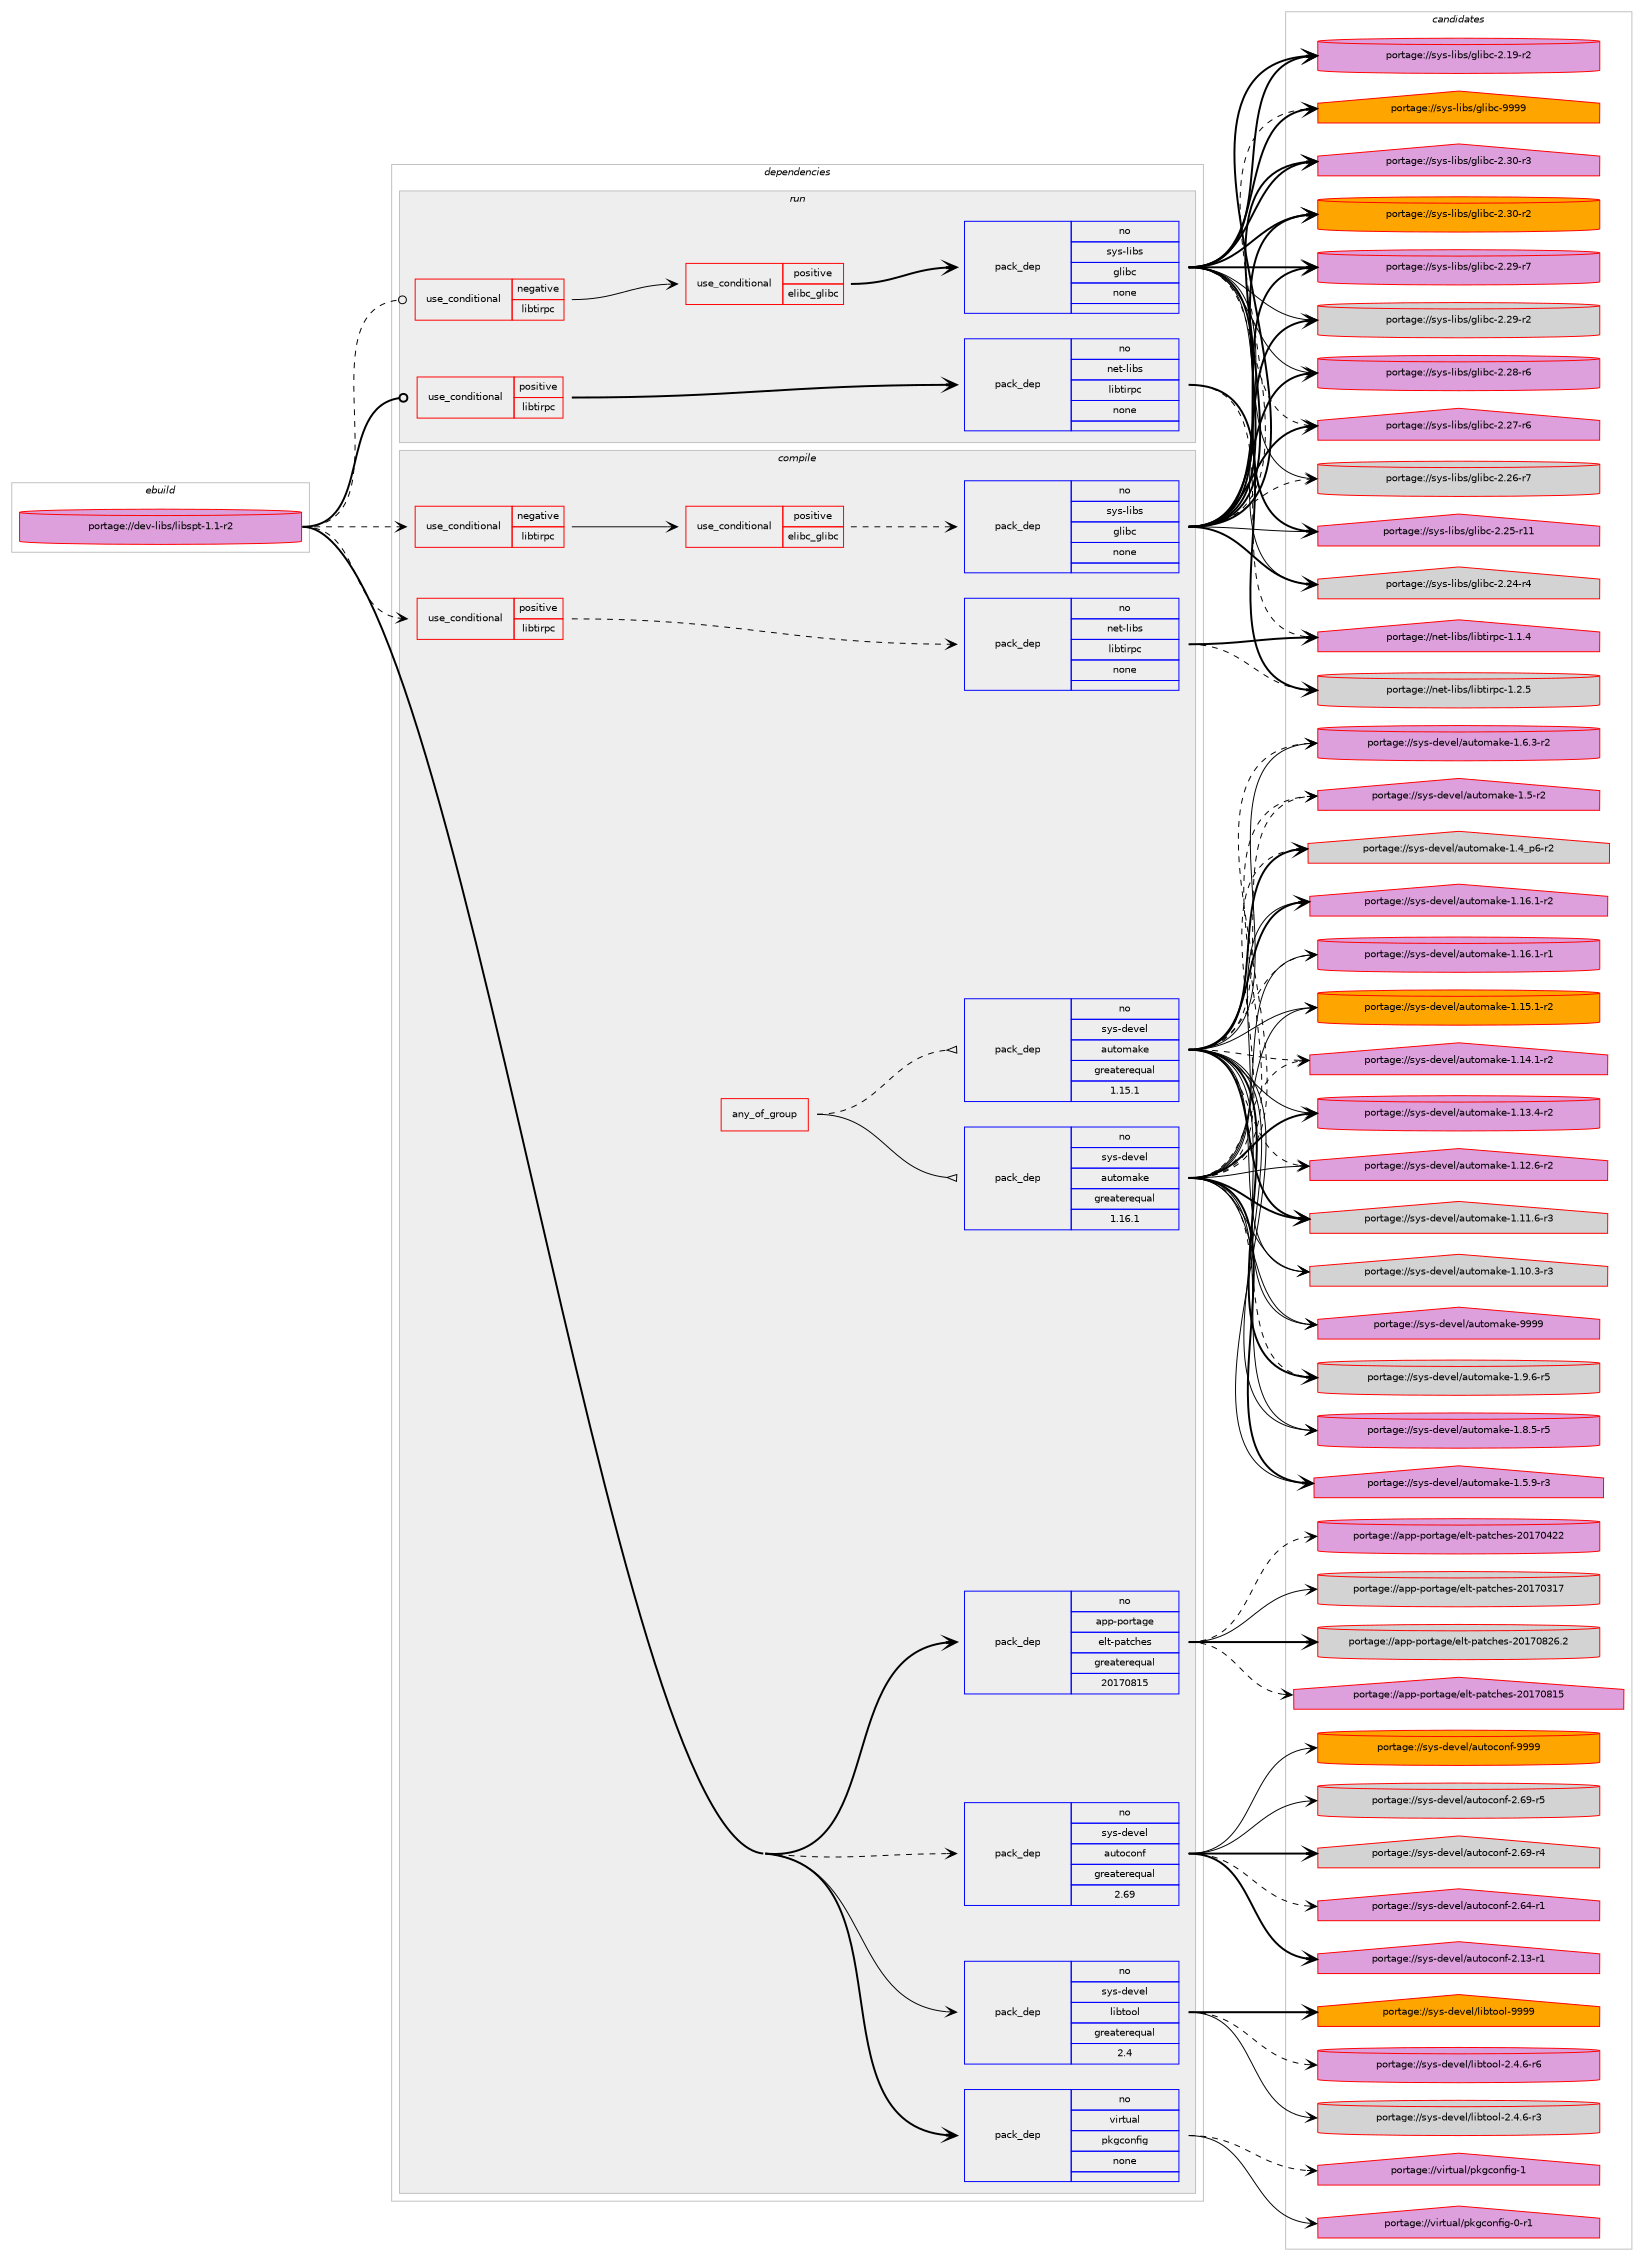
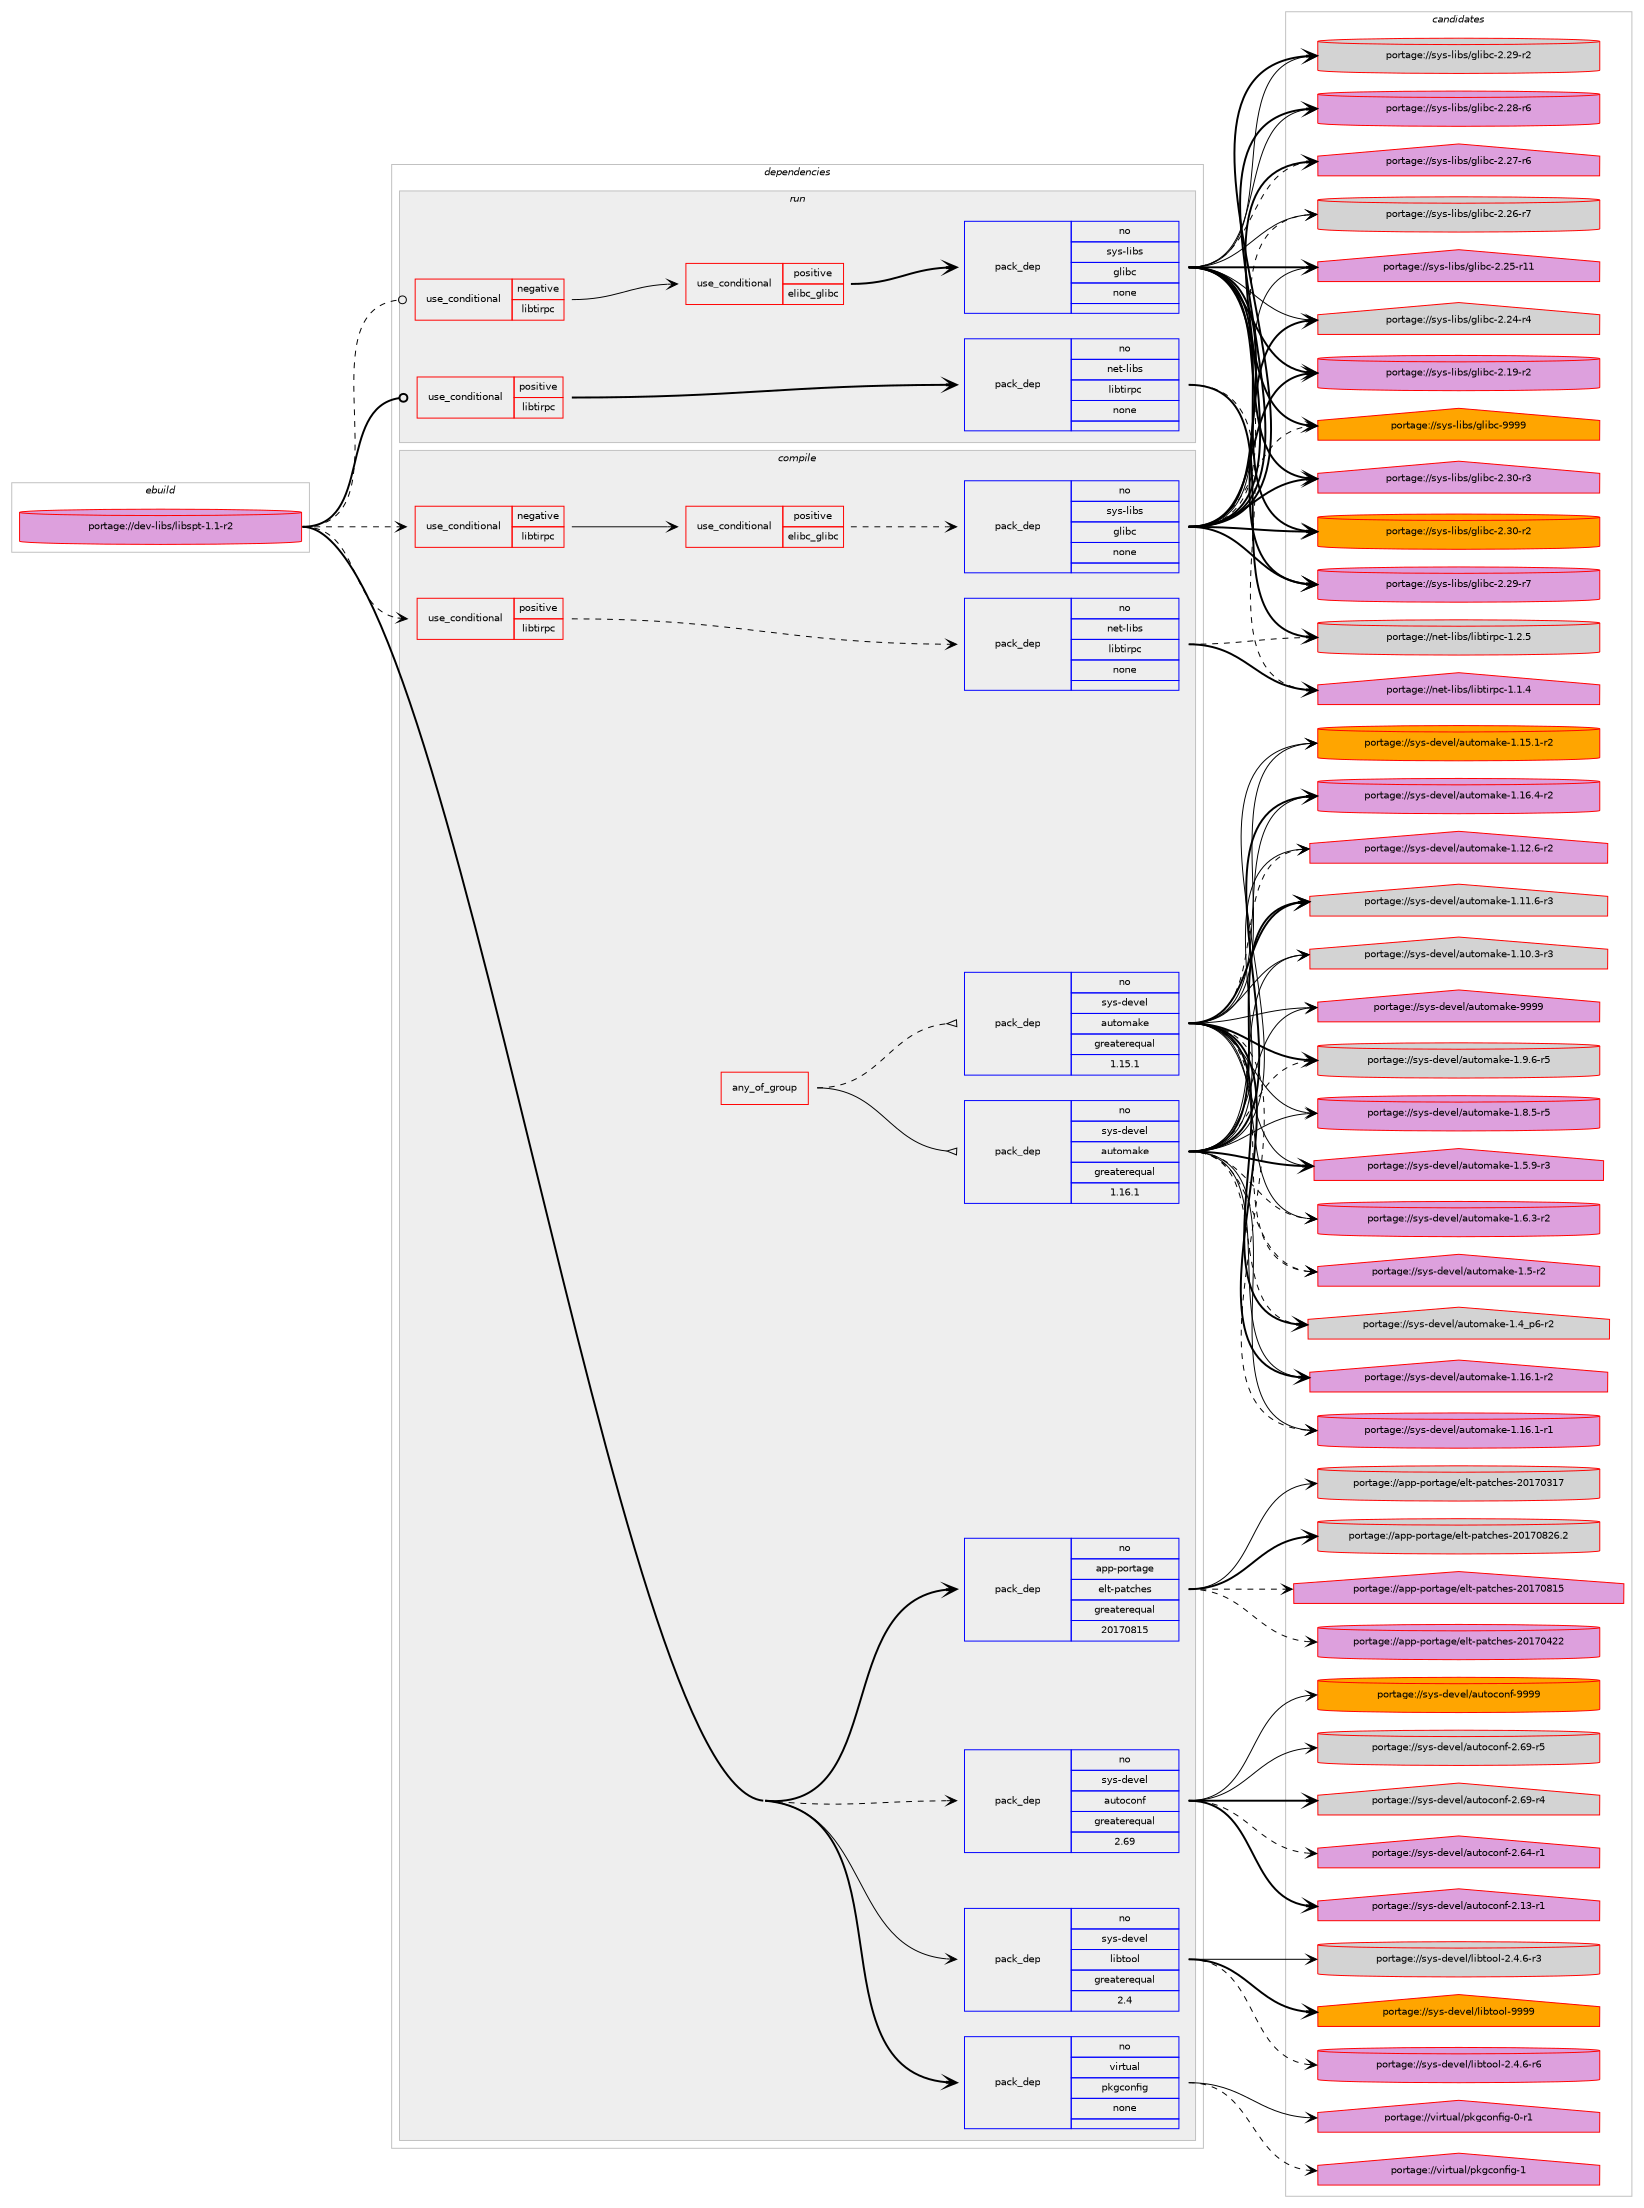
node "portage://sys-devel/automake-1.14.1-r2": removed
node "portage://sys-devel/automake-1.13.4-r2": label "portage://sys-devel/automake-1.13.4-r2" -> "portage://sys-devel/automake-1.16.4-r2"
